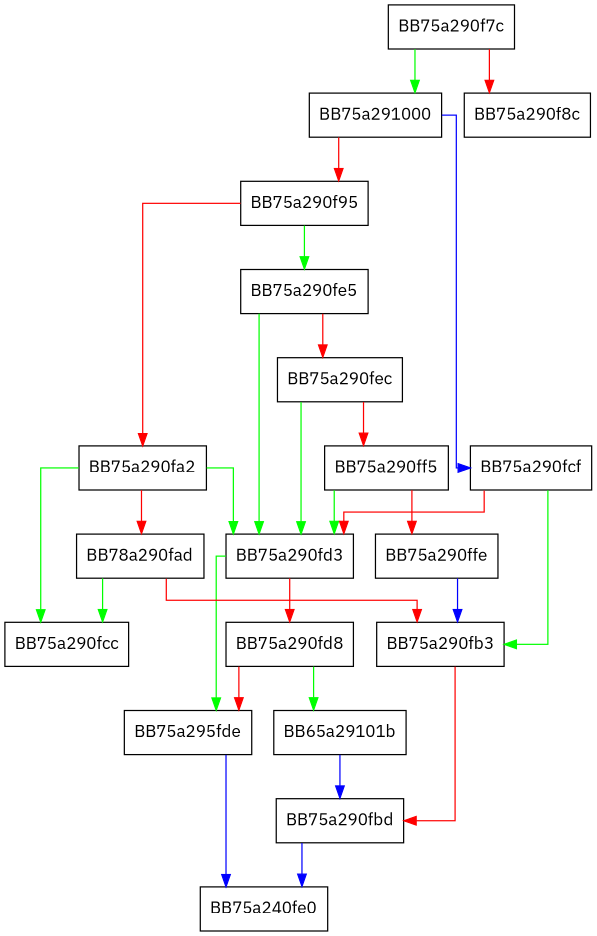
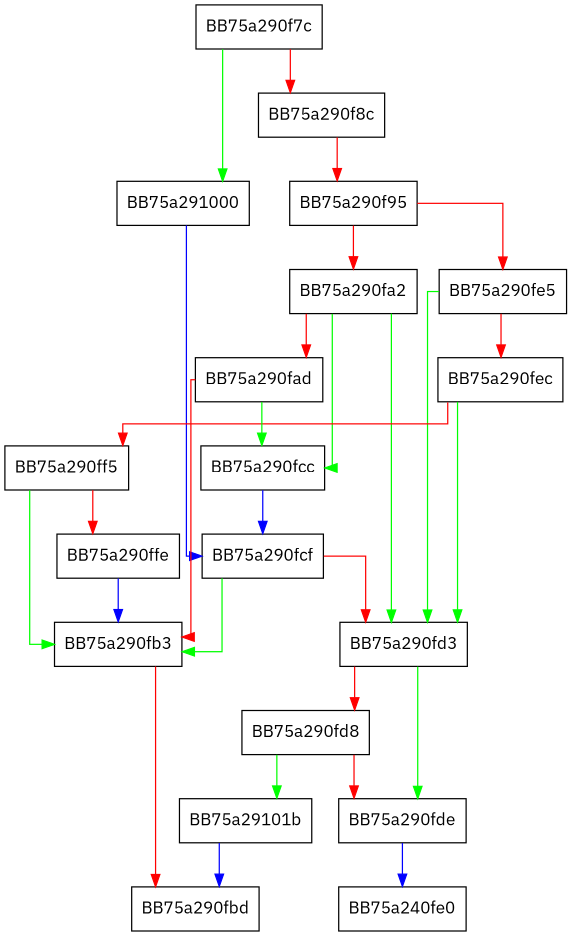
edge "BB75a291000" -> "BB75a290f95": now "BB75a290f8c" -> "BB75a290f95"
edge "BB75a290f95" -> "BB75a290fe5": color green -> red
edge "BB75a290fcc" -> "BB75a290fcf": added
edge "BB75a290ff5" -> "BB75a290fd3": now "BB75a290ff5" -> "BB75a290fb3"
node "BB78a290fad": label "BB78a290fad" -> "BB75a290fad"
node "BB75a295fde": label "BB75a295fde" -> "BB75a290fde"
node "BB65a29101b": label "BB65a29101b" -> "BB75a29101b"
edge "BB75a290fbd" -> "BB75a240fe0": removed
